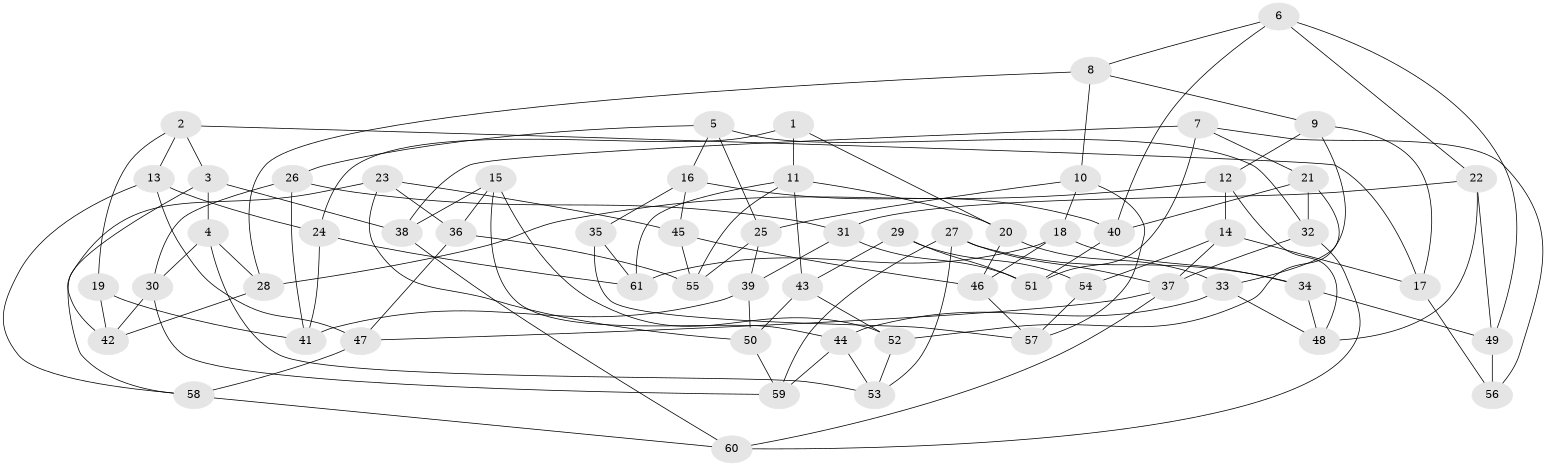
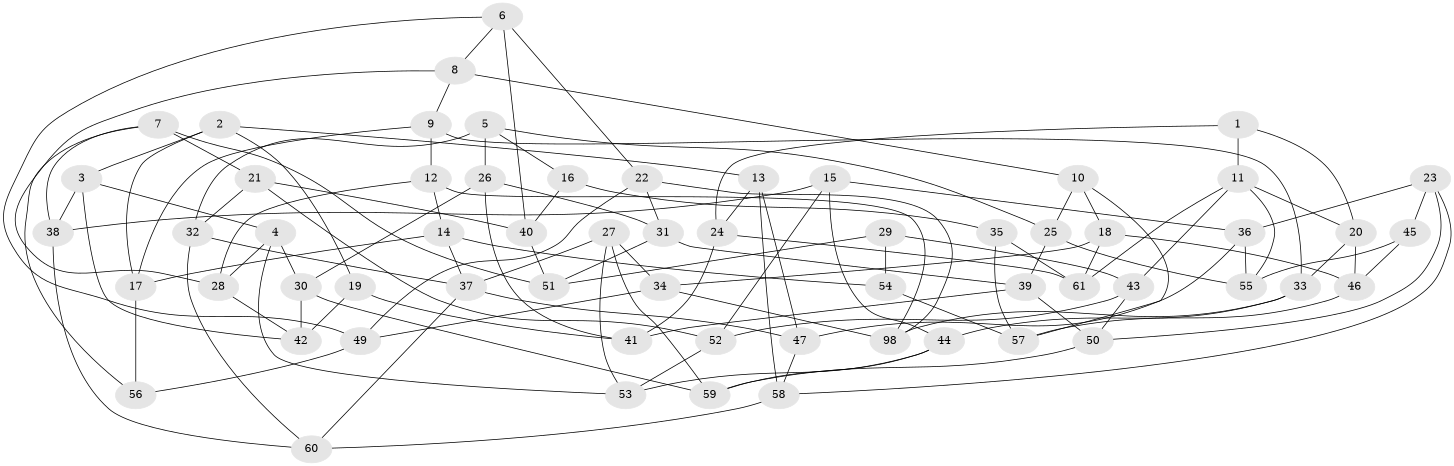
edge "16" -- "45": removed
node "48": label "48" -> "98"
